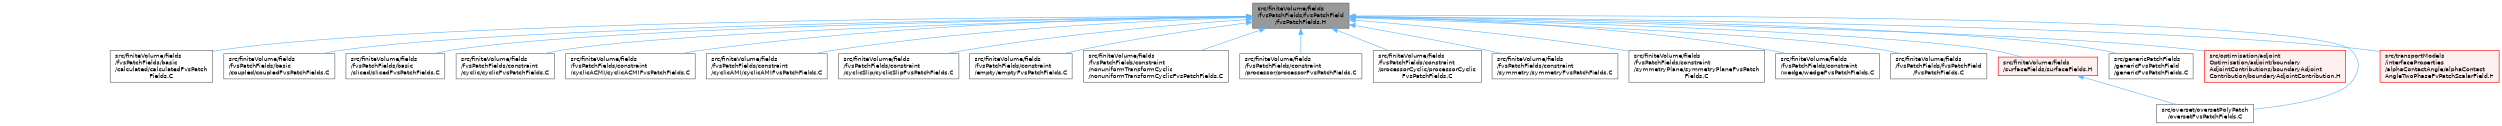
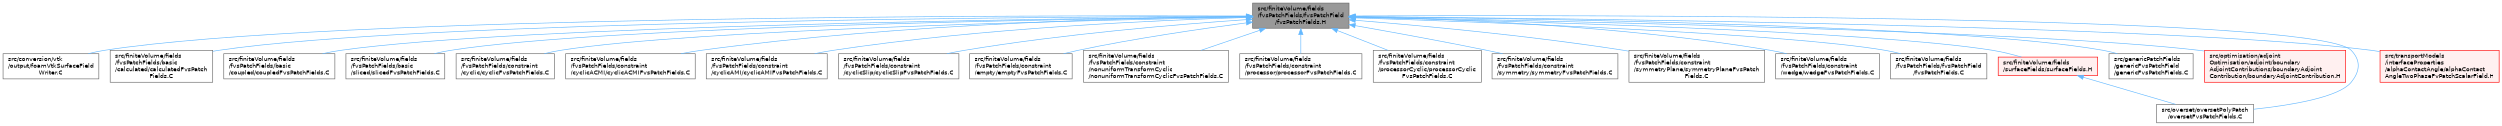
node "src/conversion/vtk /output/foamVtkSurfaceField Writer.C": added
